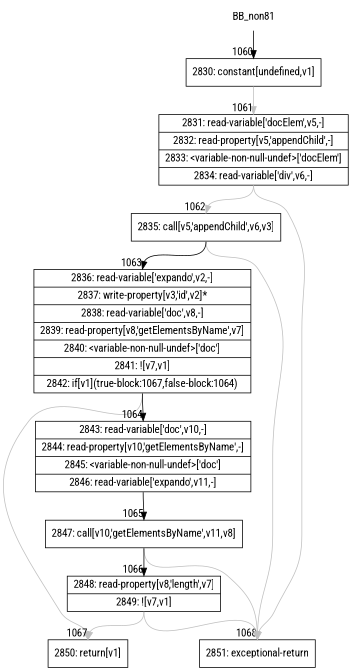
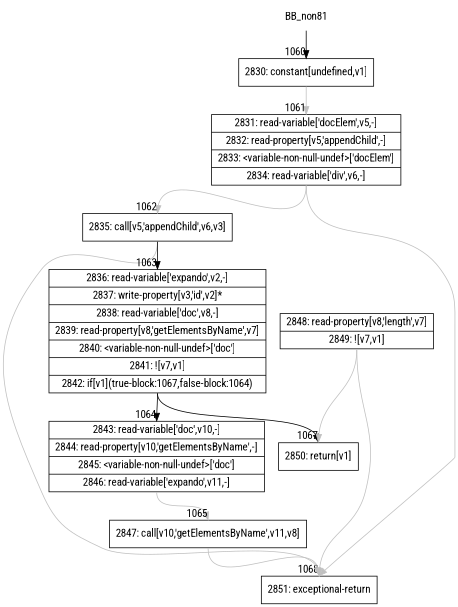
edge "2836: read-variable['expando',v2,-]" -> "2850: return[v1]": color gray -> black
edge "2843: read-variable['doc',v10,-]" -> "2847: call[v10,'getElementsByName',v11,v8]": color black -> gray
edge "2847: call[v10,'getElementsByName',v11,v8]" -> "2848: read-property[v8,'length',v7]": removed
